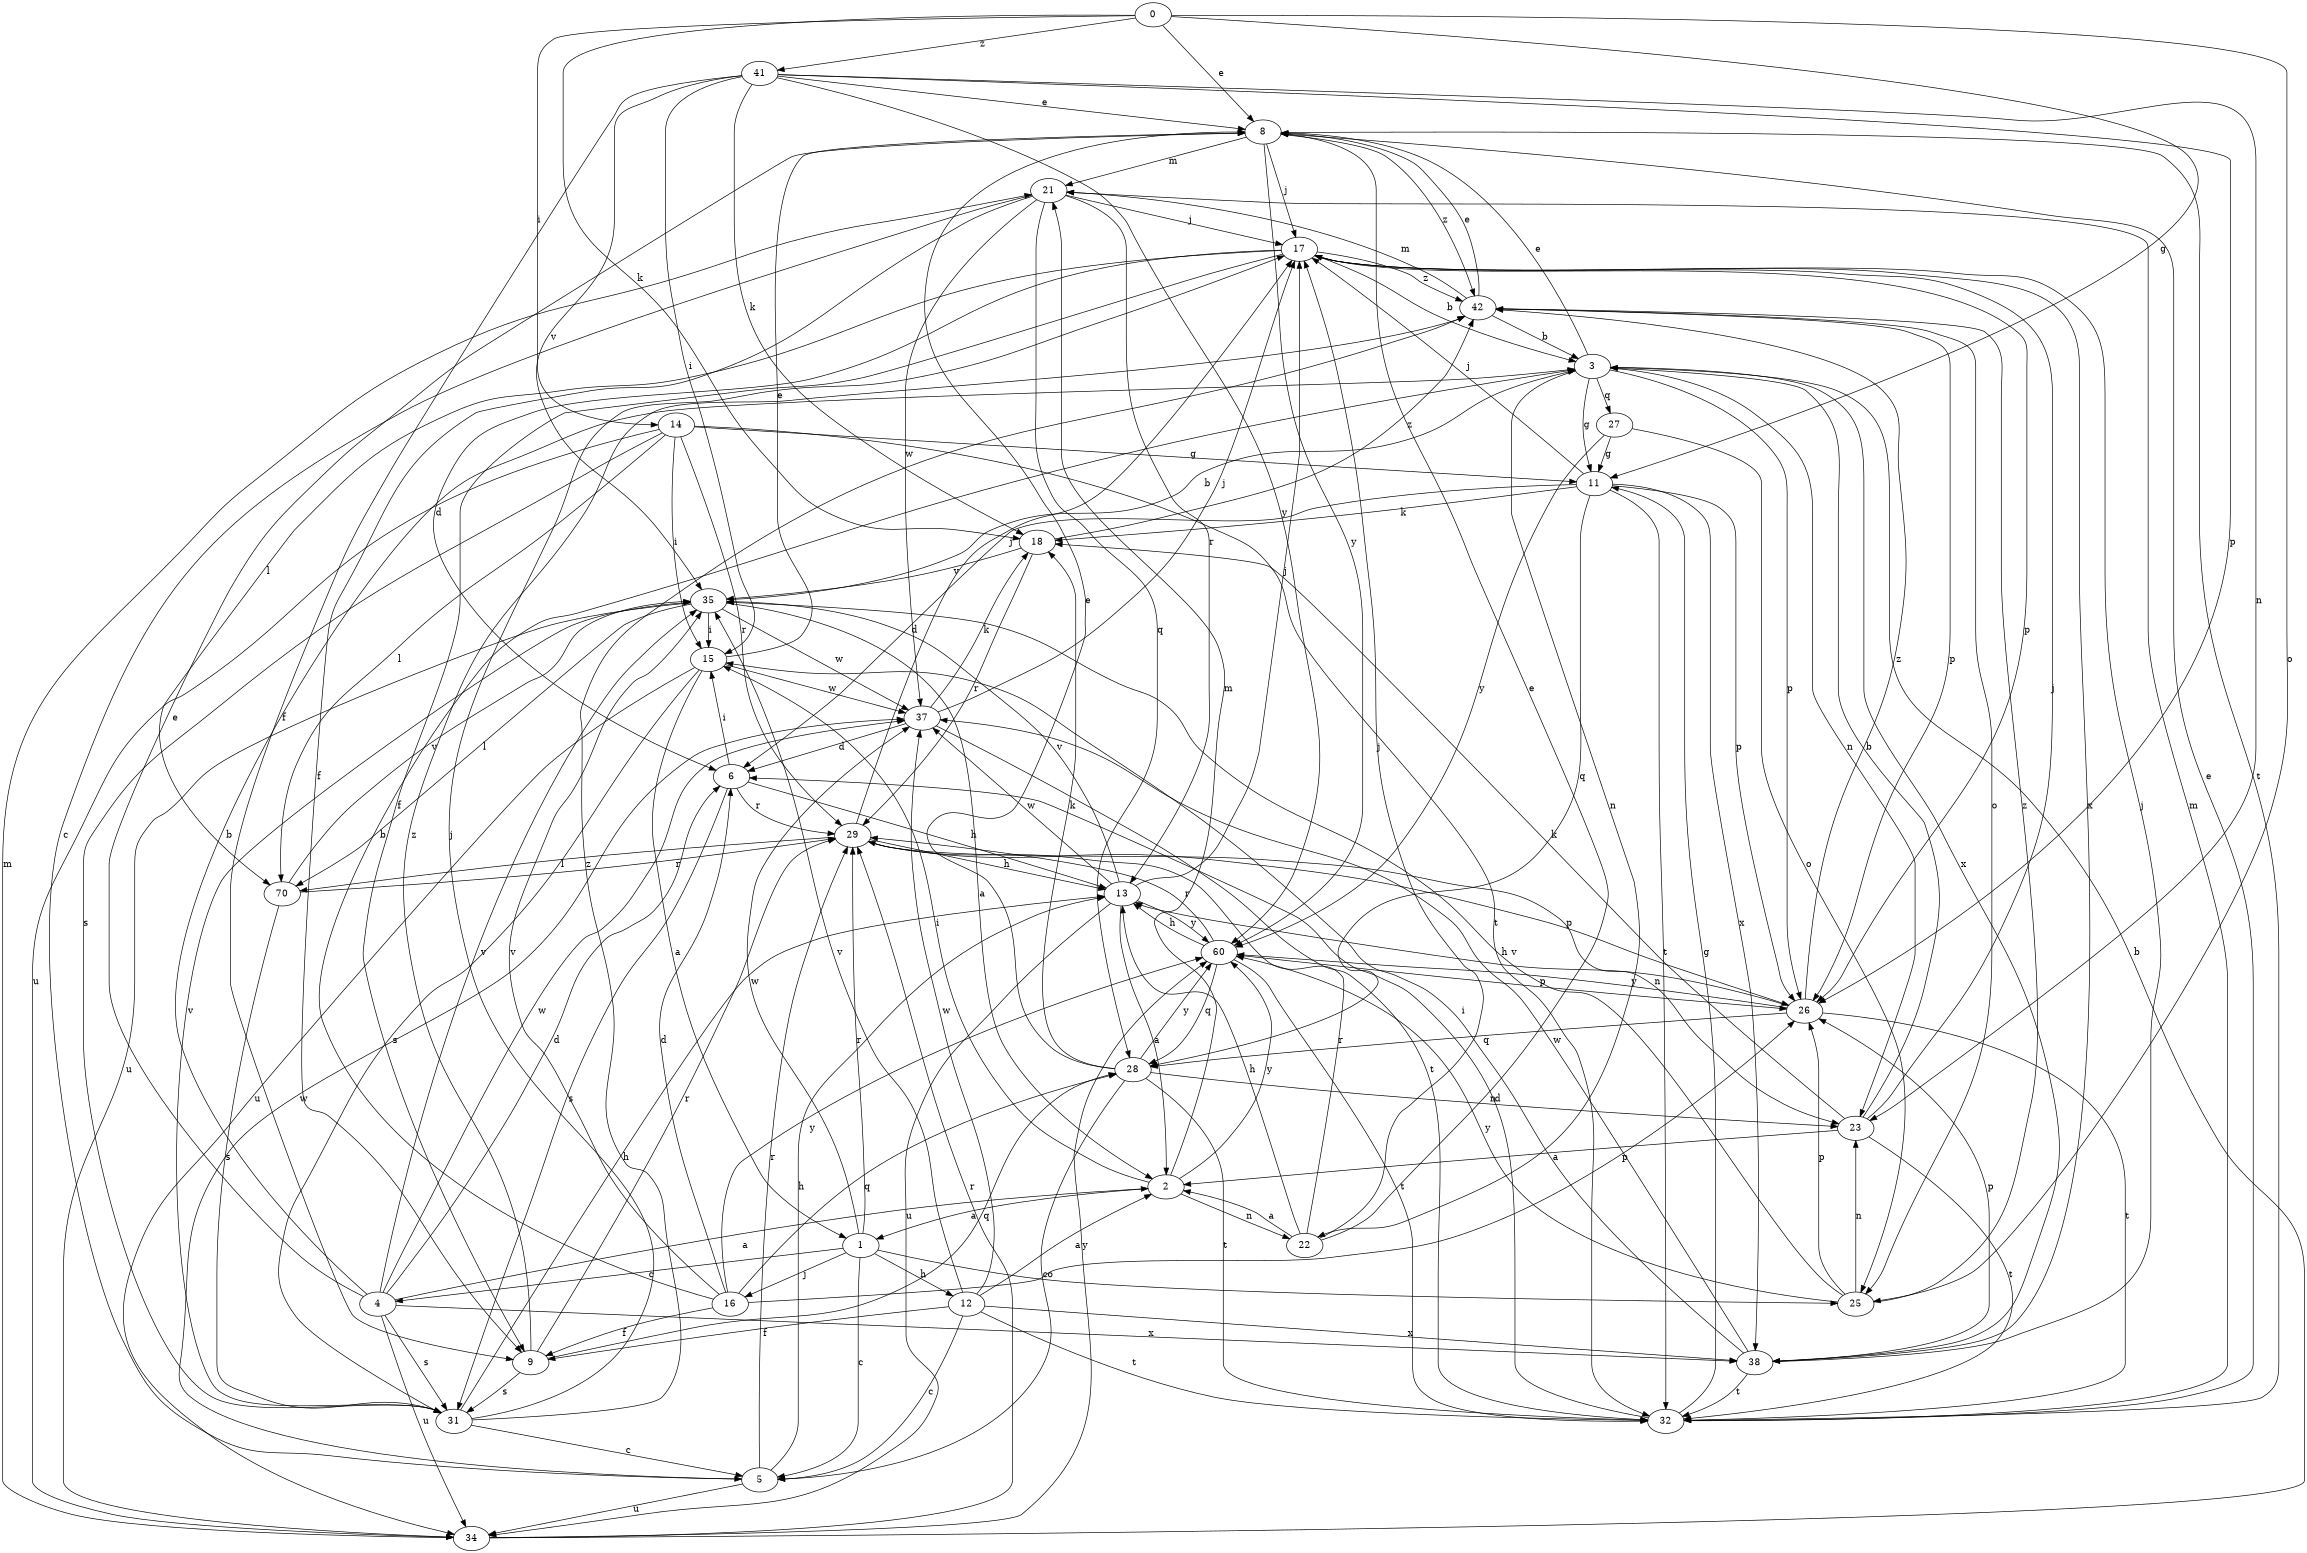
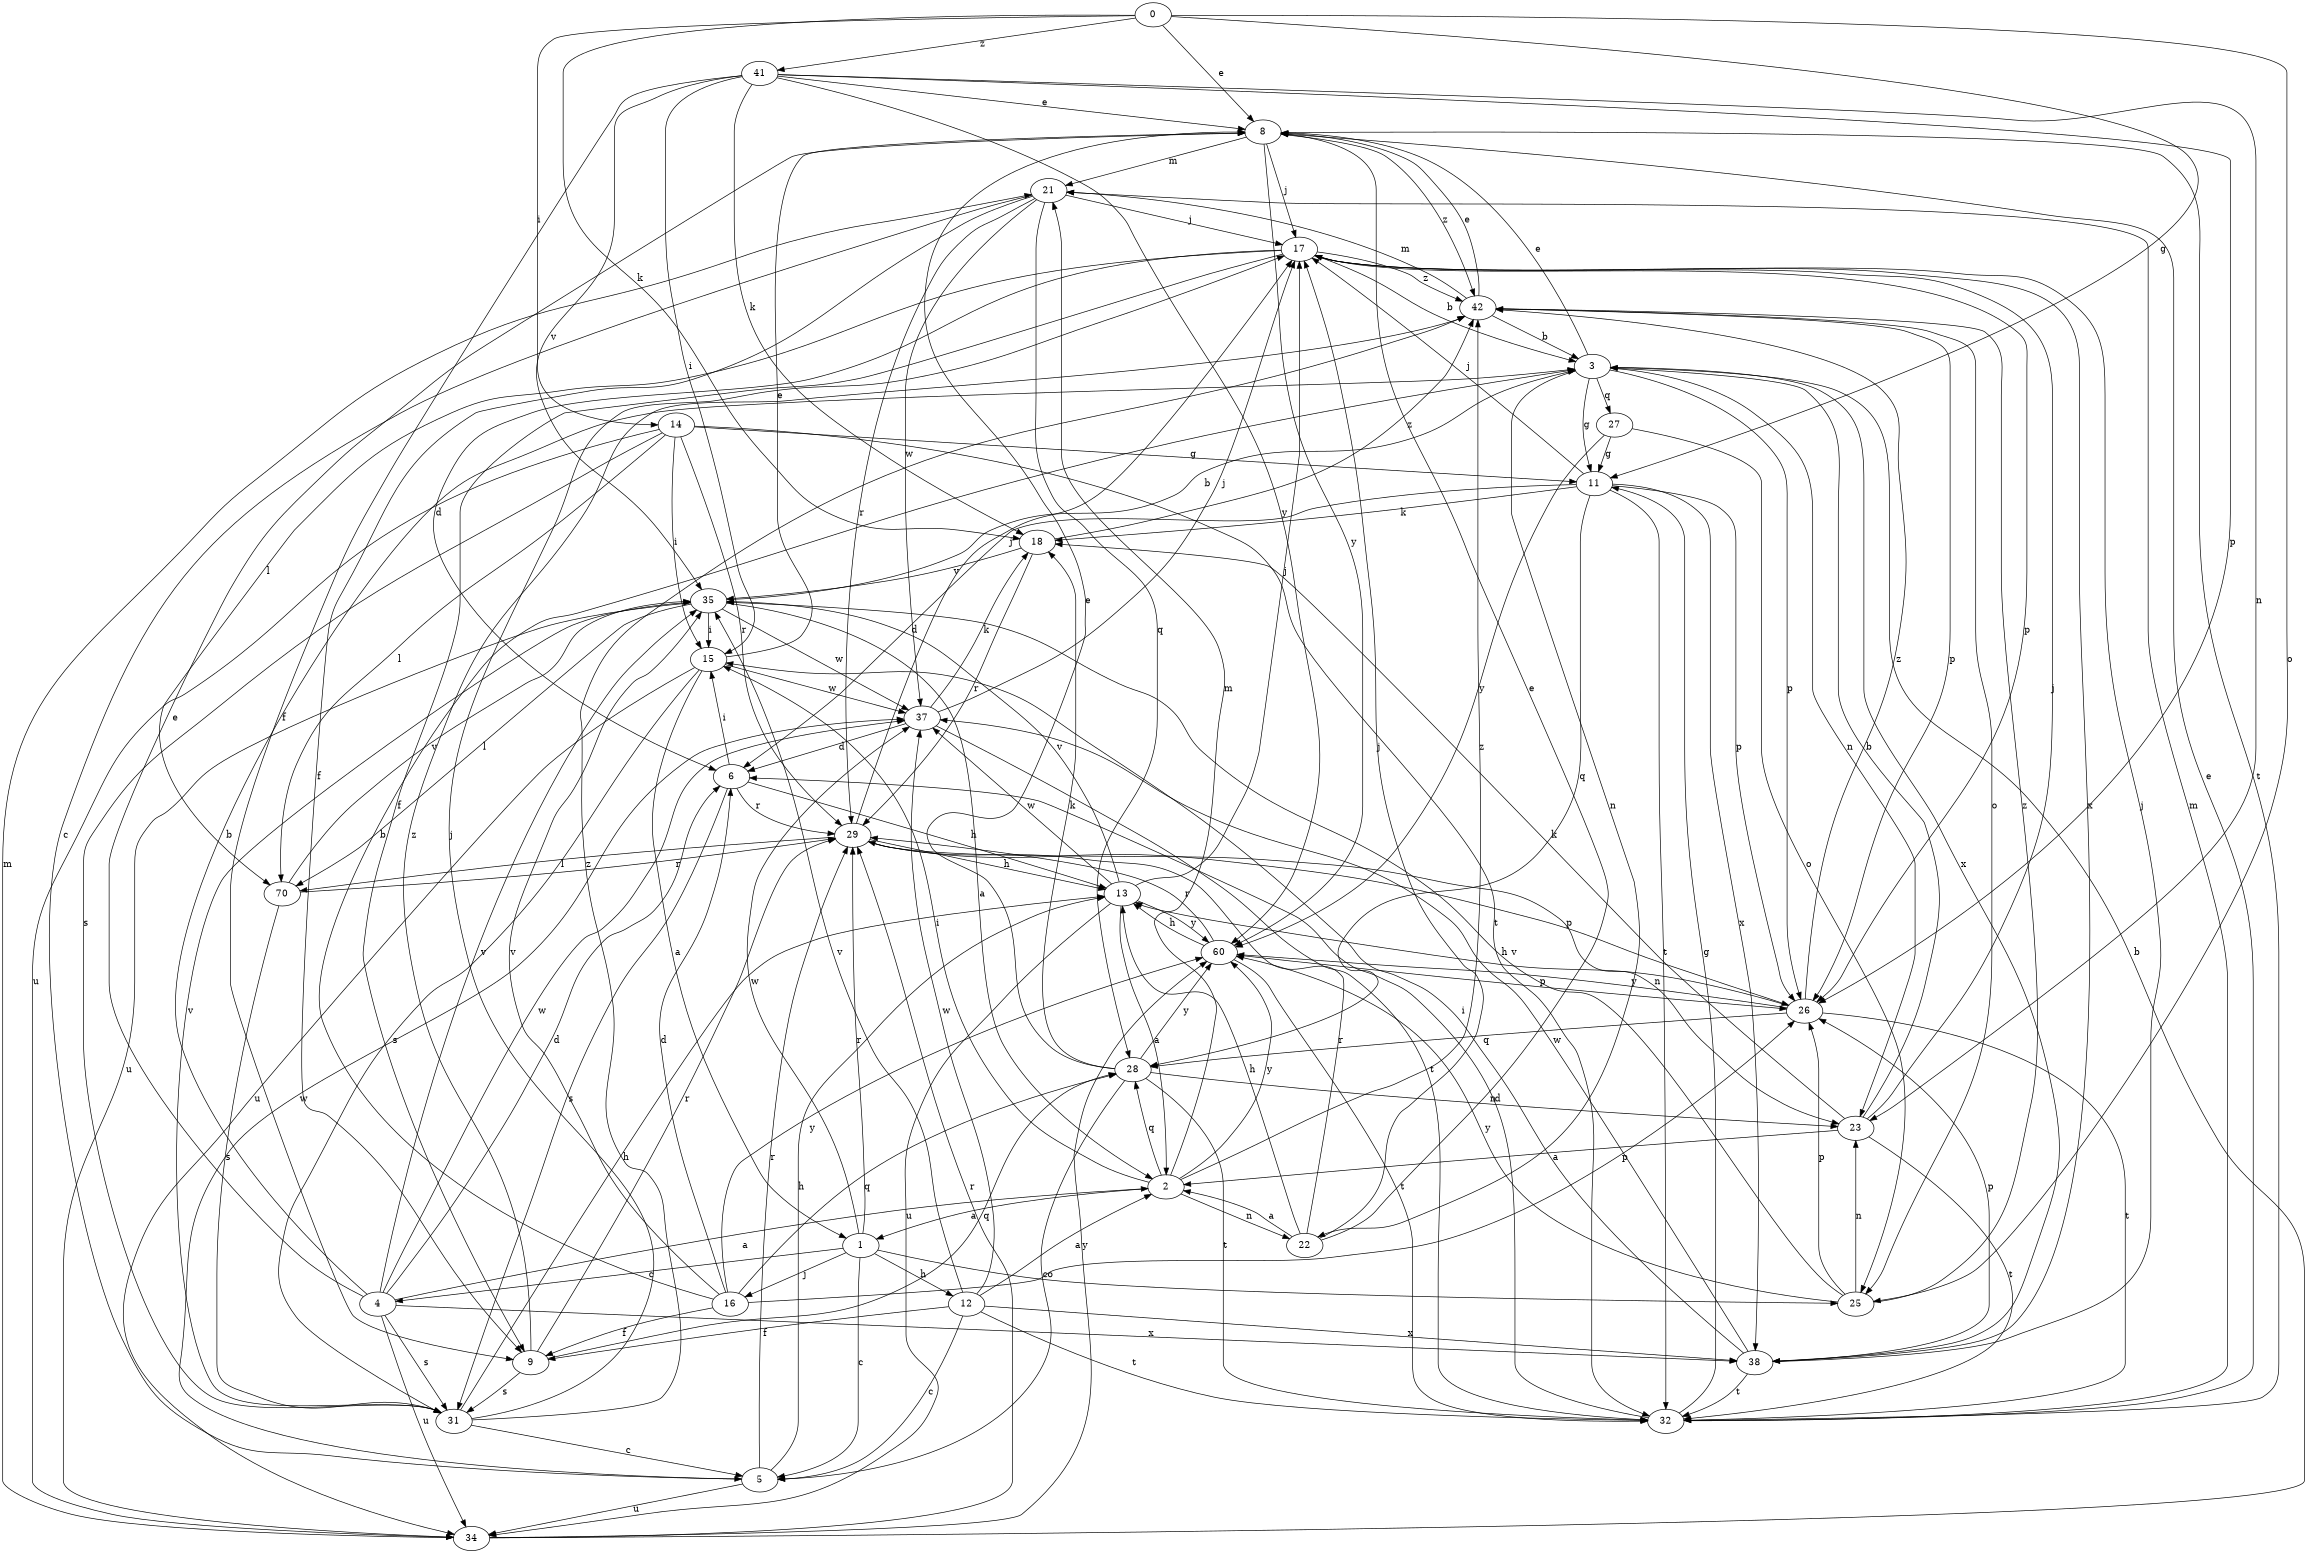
edge "21" -> "13": now "21" -> "29"
edge "2" -> "42": added, label "z"
edge "60" -> "28": now "2" -> "28"
